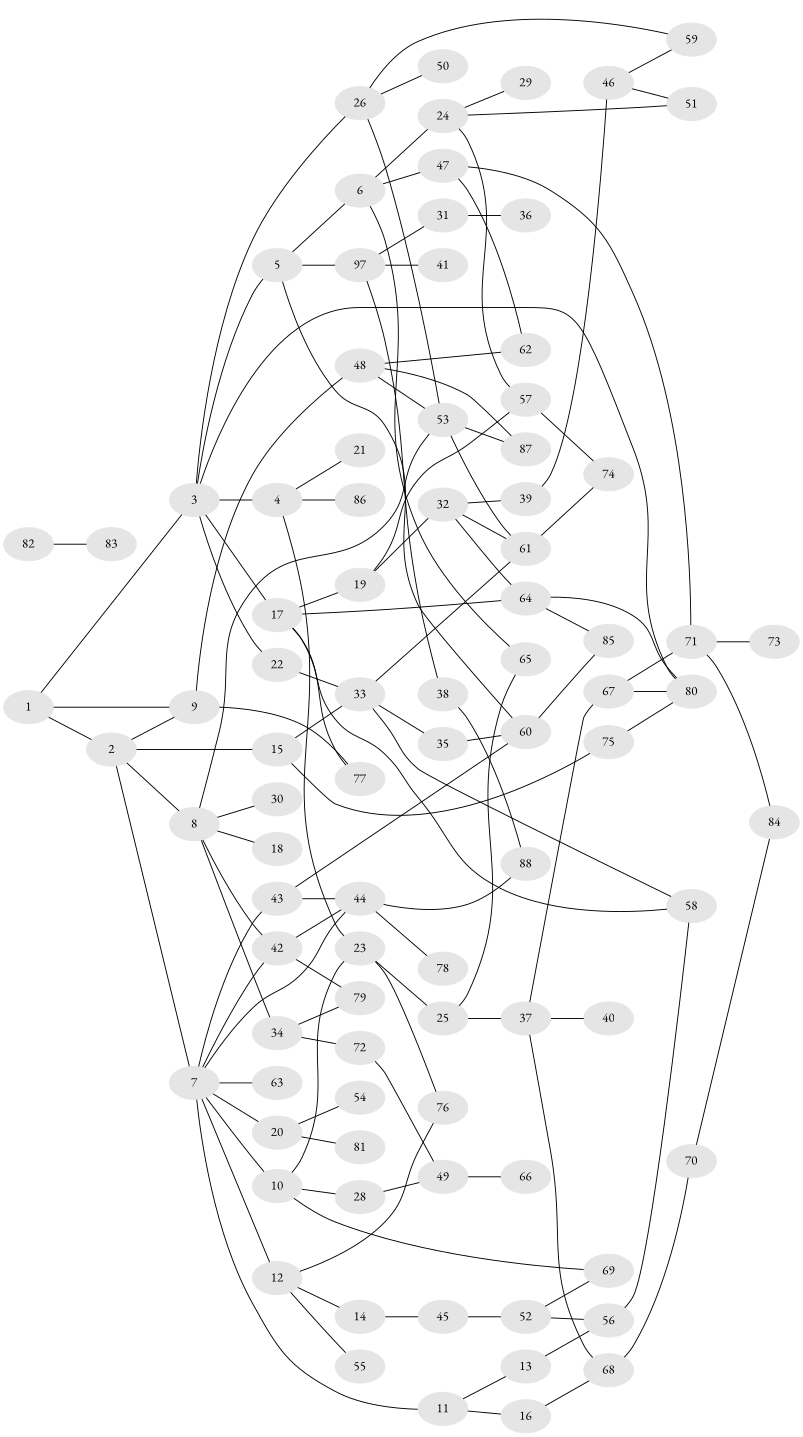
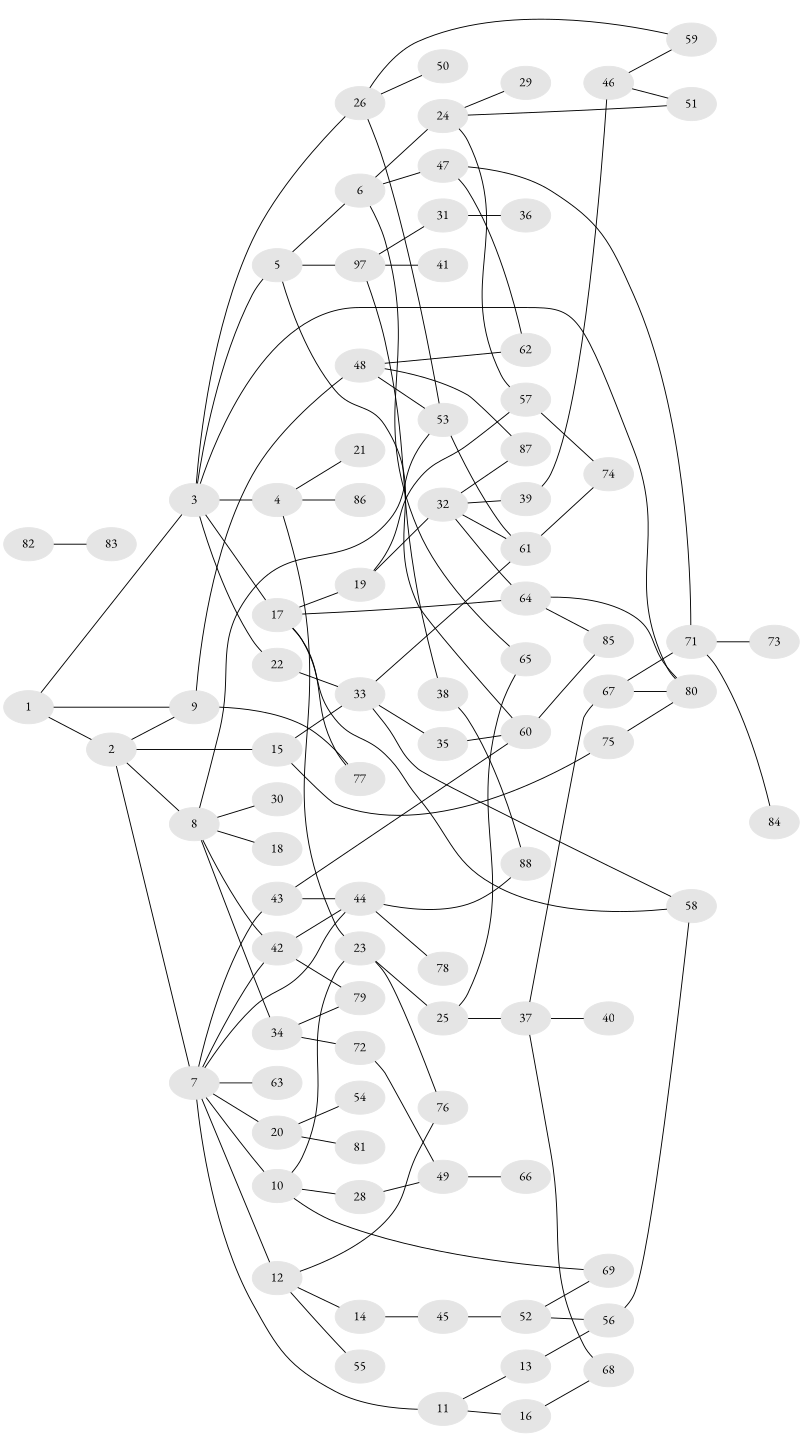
edge "53" -- "87": now "32" -- "87"
node "70": removed
